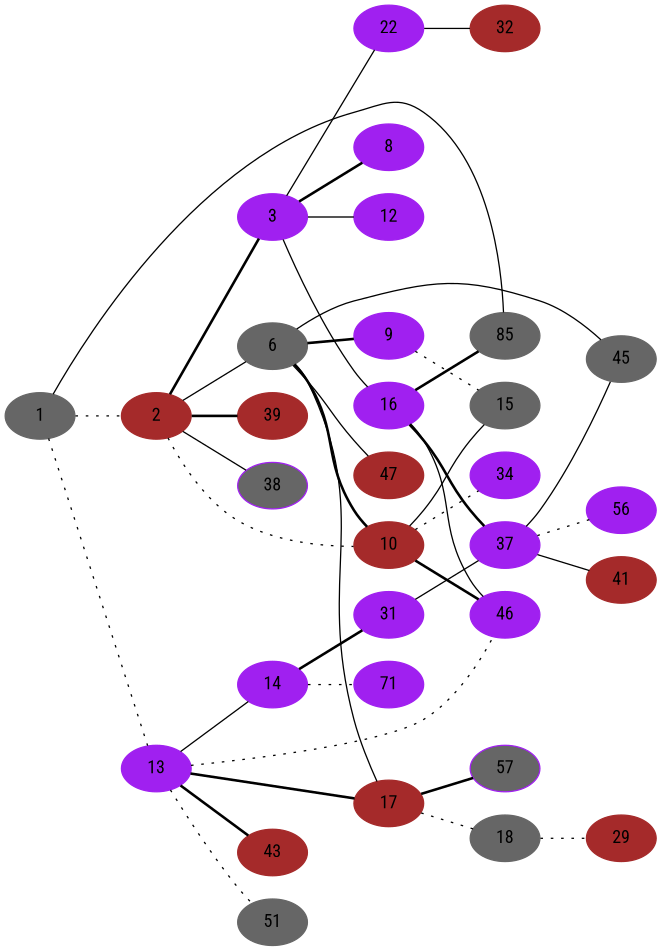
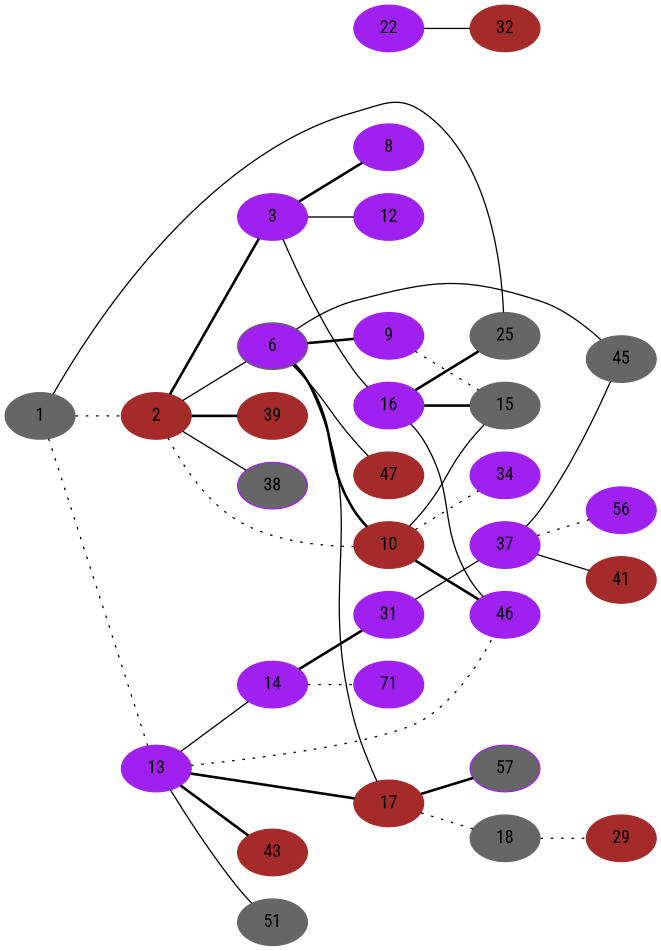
edge "22" -- "3": removed
node "85": label "85" -> "25"
node "6": fillcolor gray40 -> purple
edge "16" -- "37": now "16" -- "15"
edge "13" -- "51": style dotted -> solid
